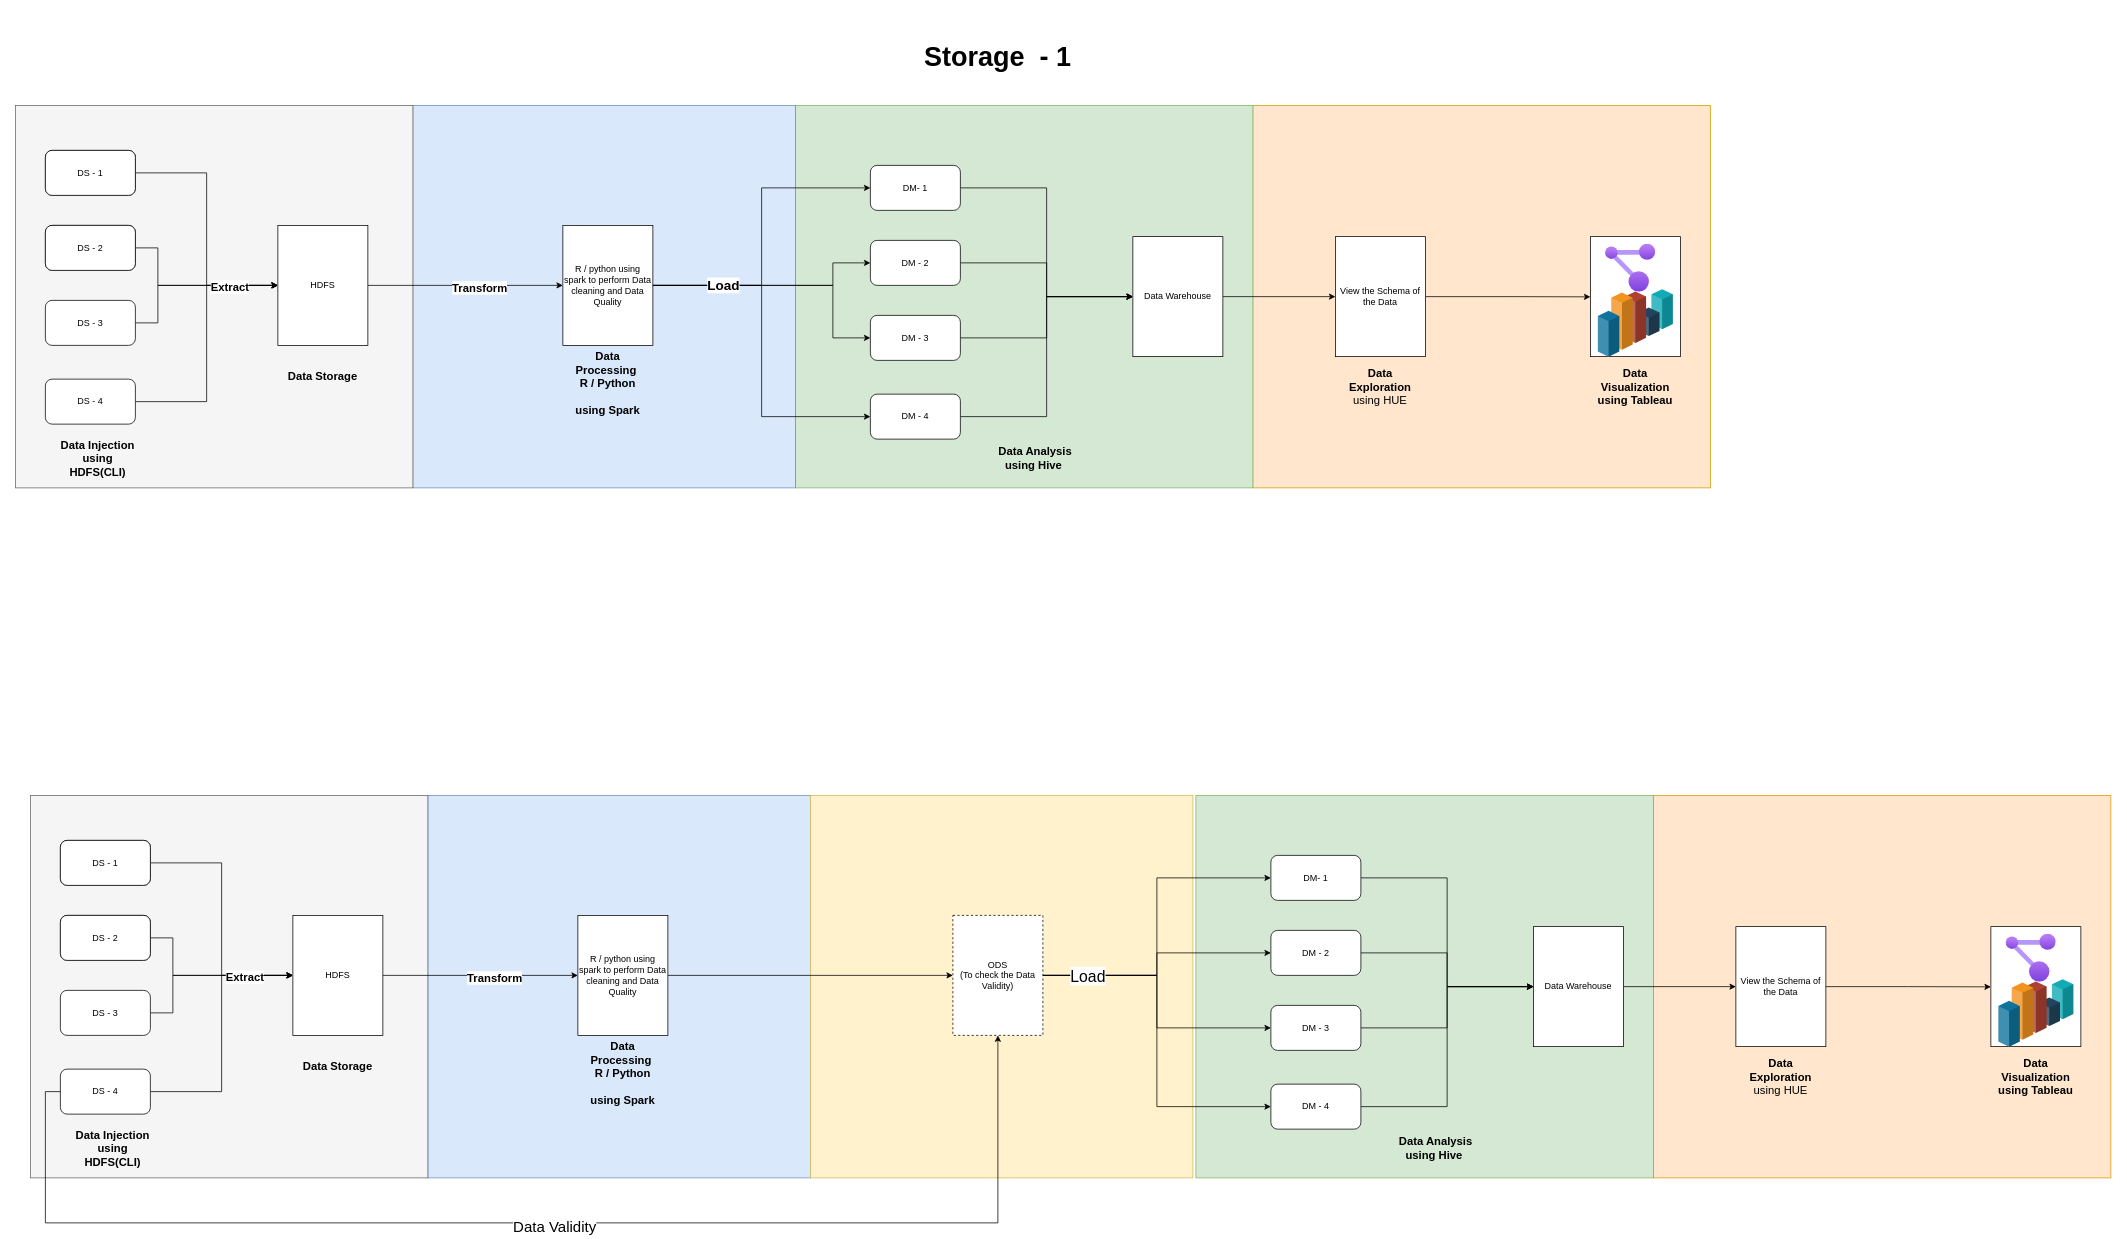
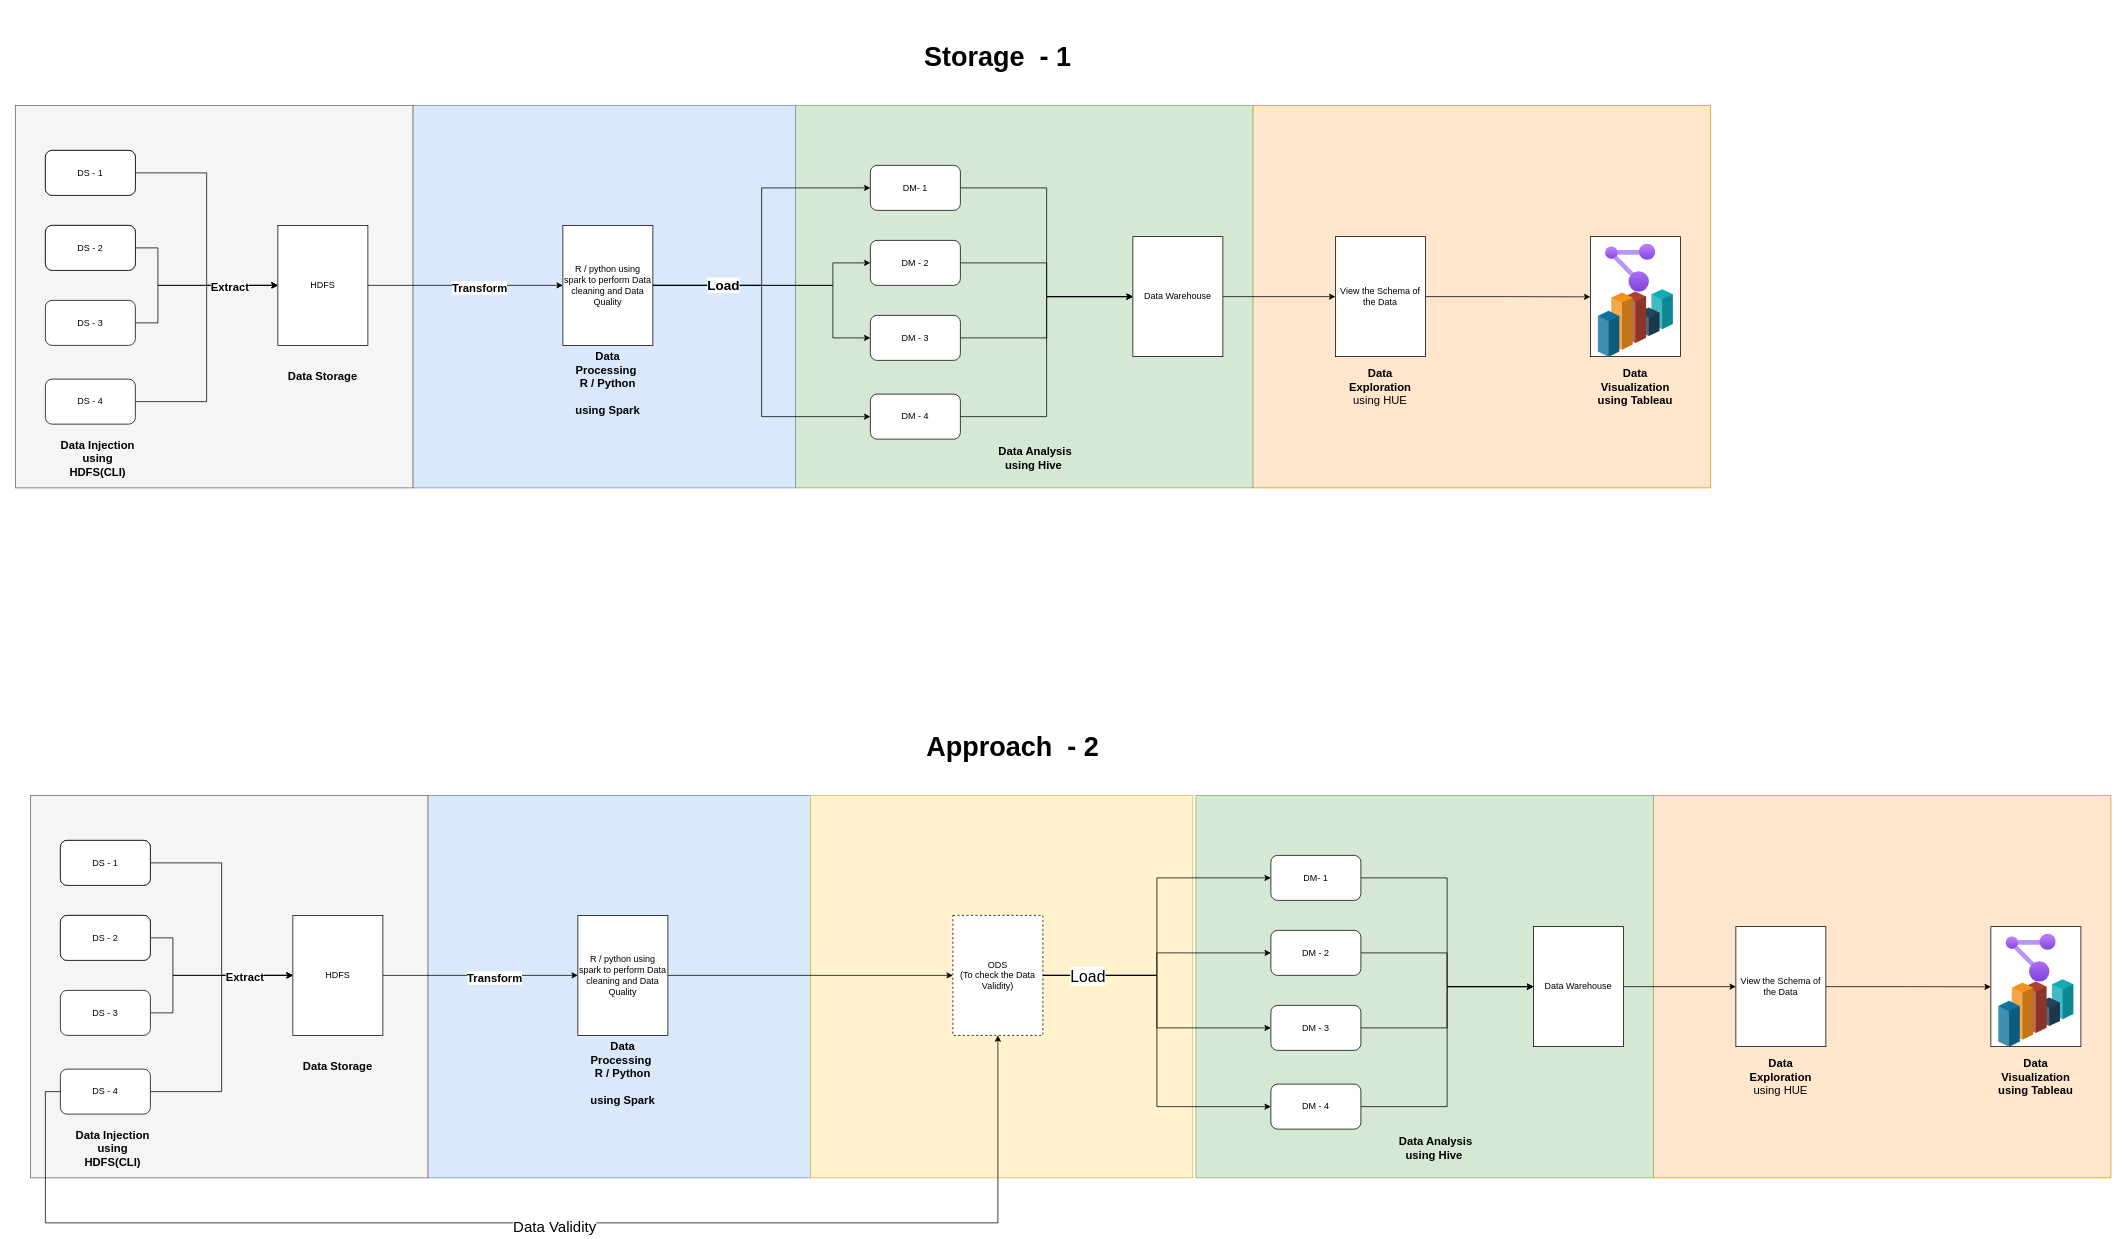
node "Approach - 2": added
